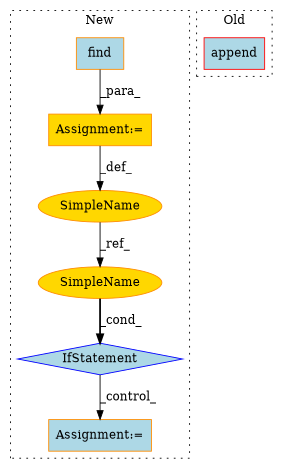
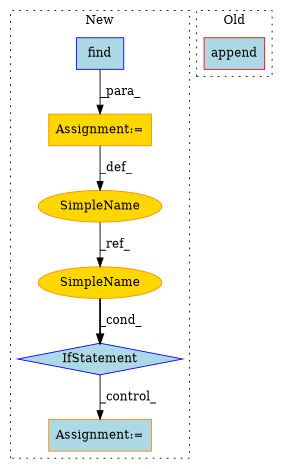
node "find": color darkorange -> blue
